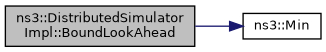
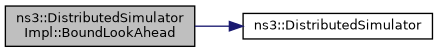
node "ns3::Min": label "ns3::Min" -> "ns3::DistributedSimulator"
